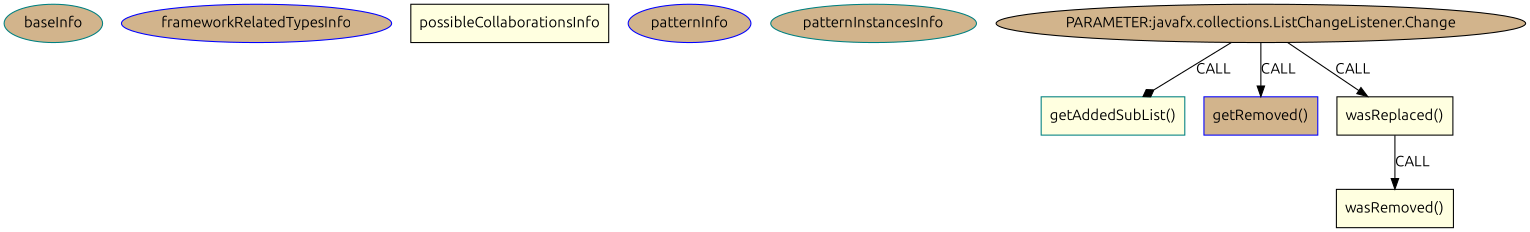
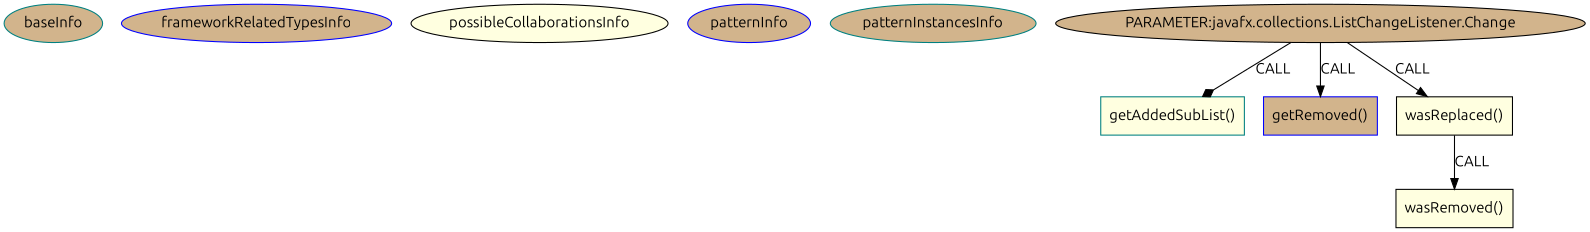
node "possibleCollaborationsInfo": shape box -> ellipse
